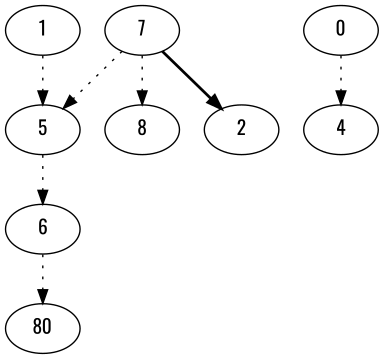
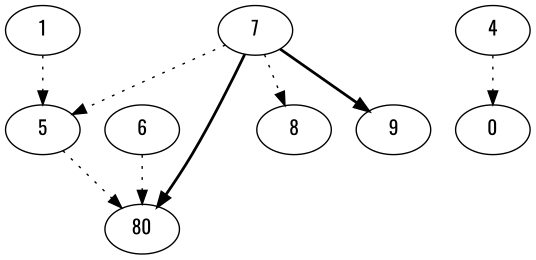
edge "0" -> "4": reversed
edge "7" -> "80": added
node "2": label "2" -> "9"
edge "5" -> "6": now "5" -> "80"
